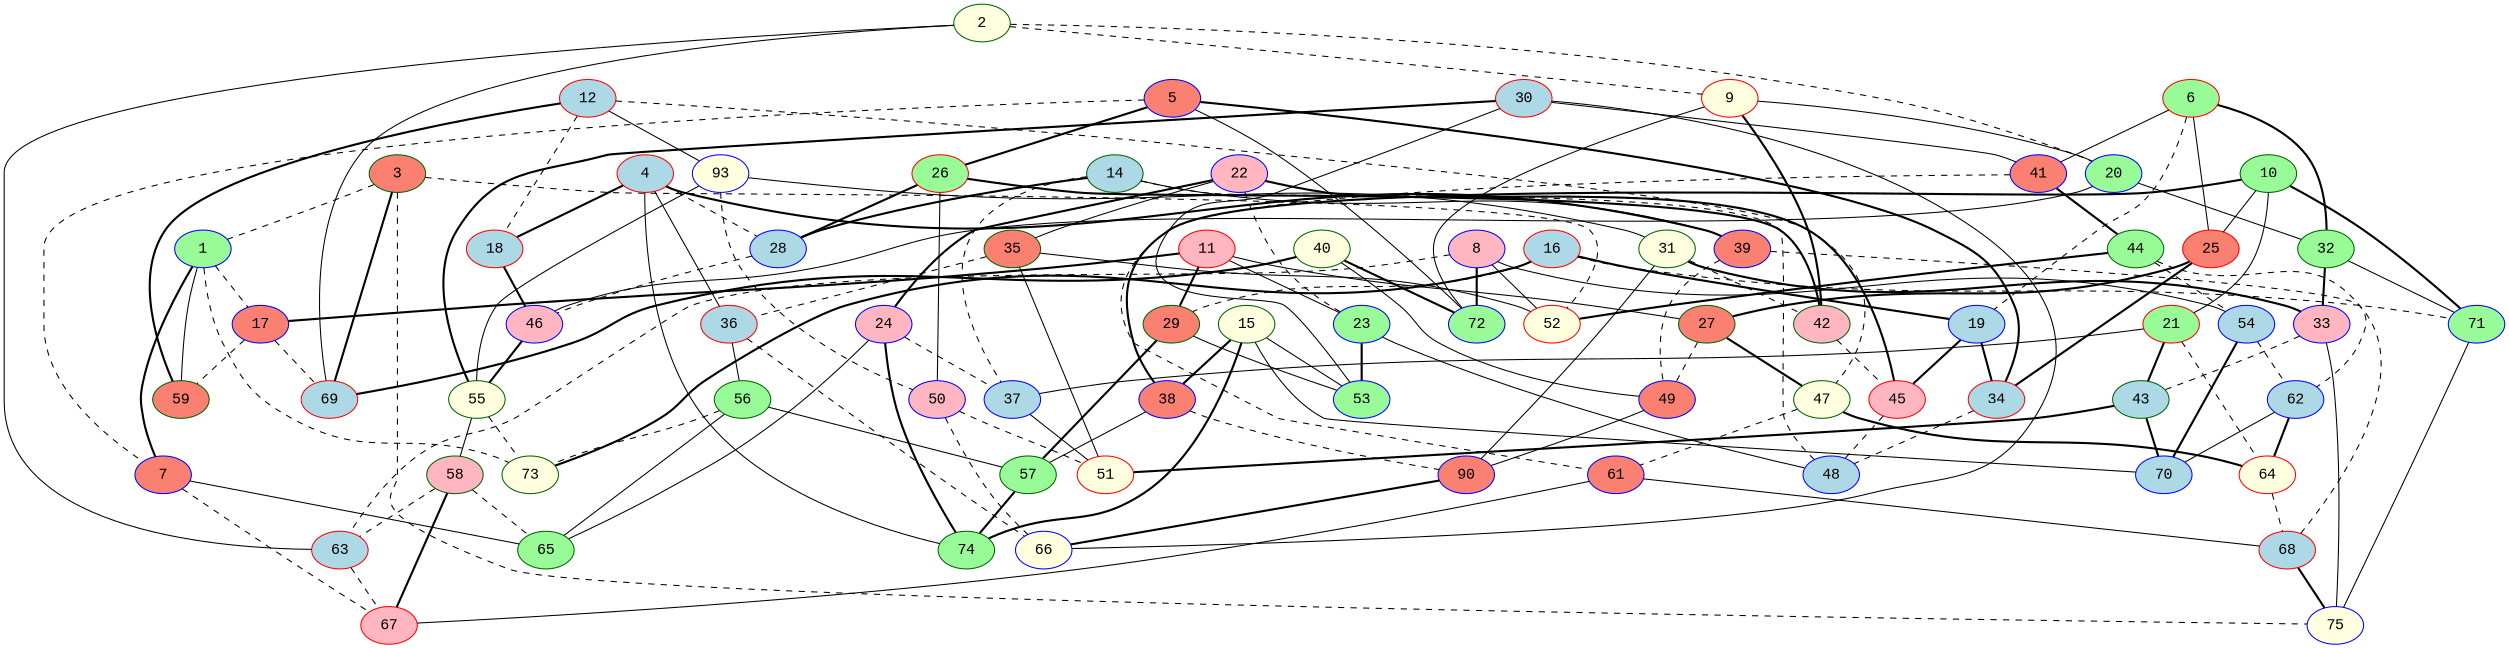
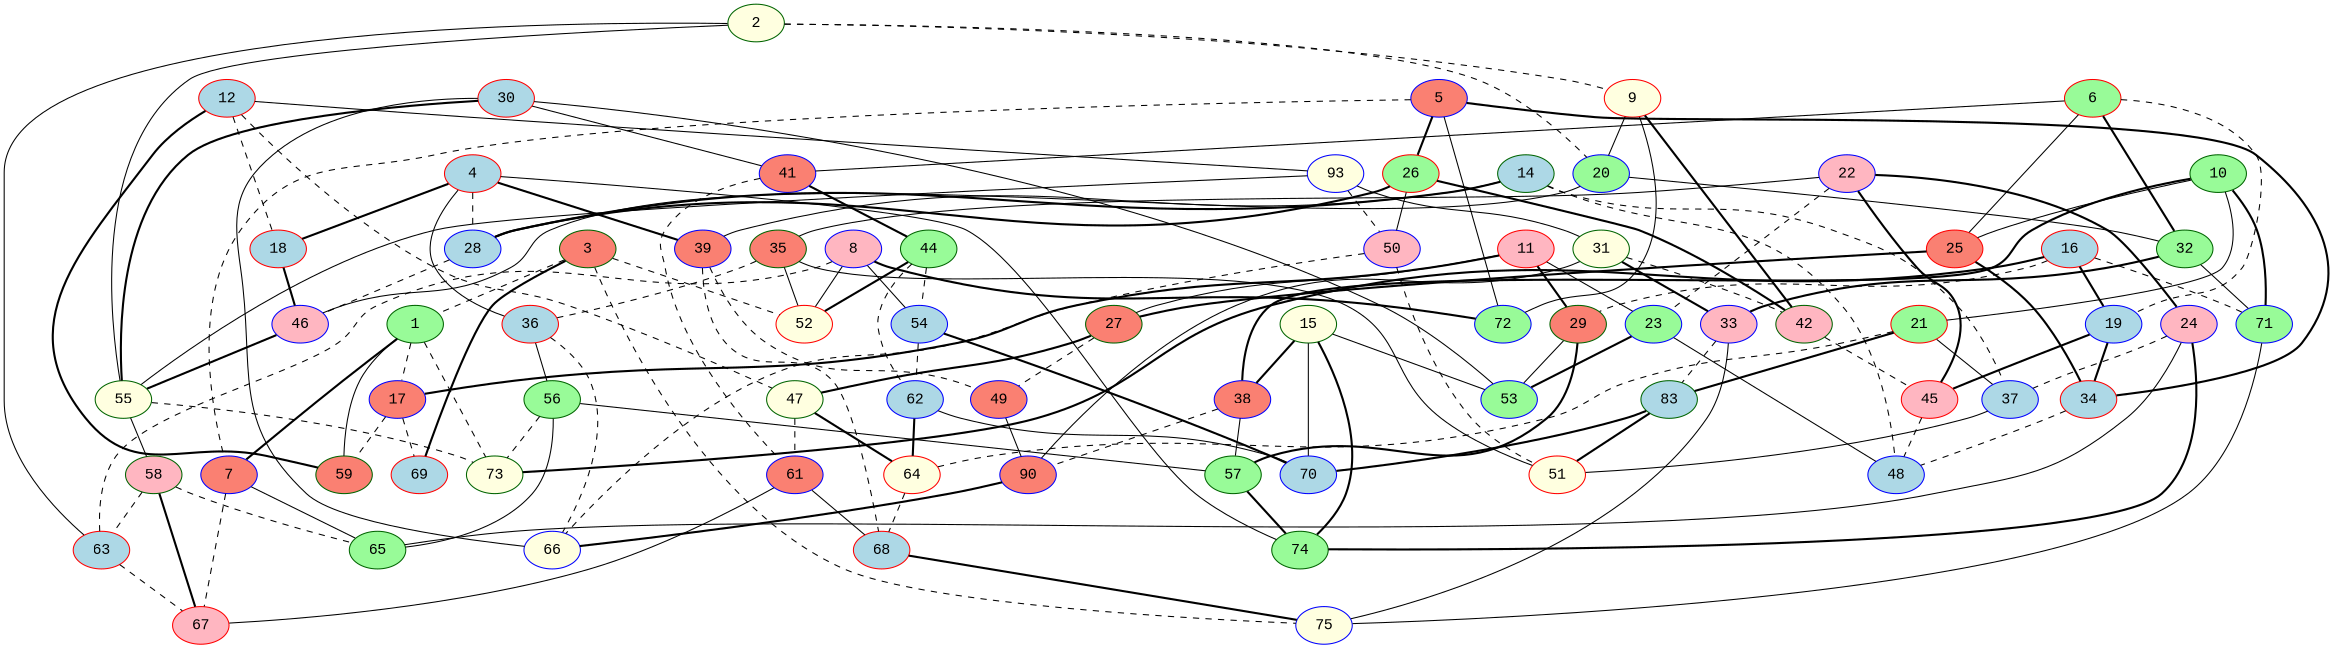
edge "2" -- "69": now "2" -- "55"
node "1": color blue -> darkgreen
node "40": removed
node "43": label "43" -> "83"
